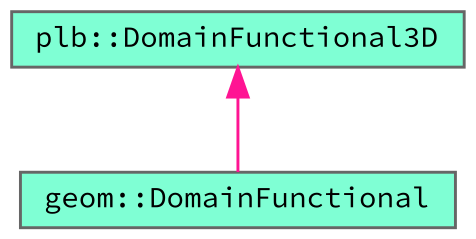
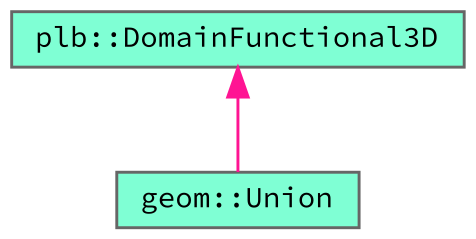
node "geom::DomainFunctional": label "geom::DomainFunctional" -> "geom::Union"
